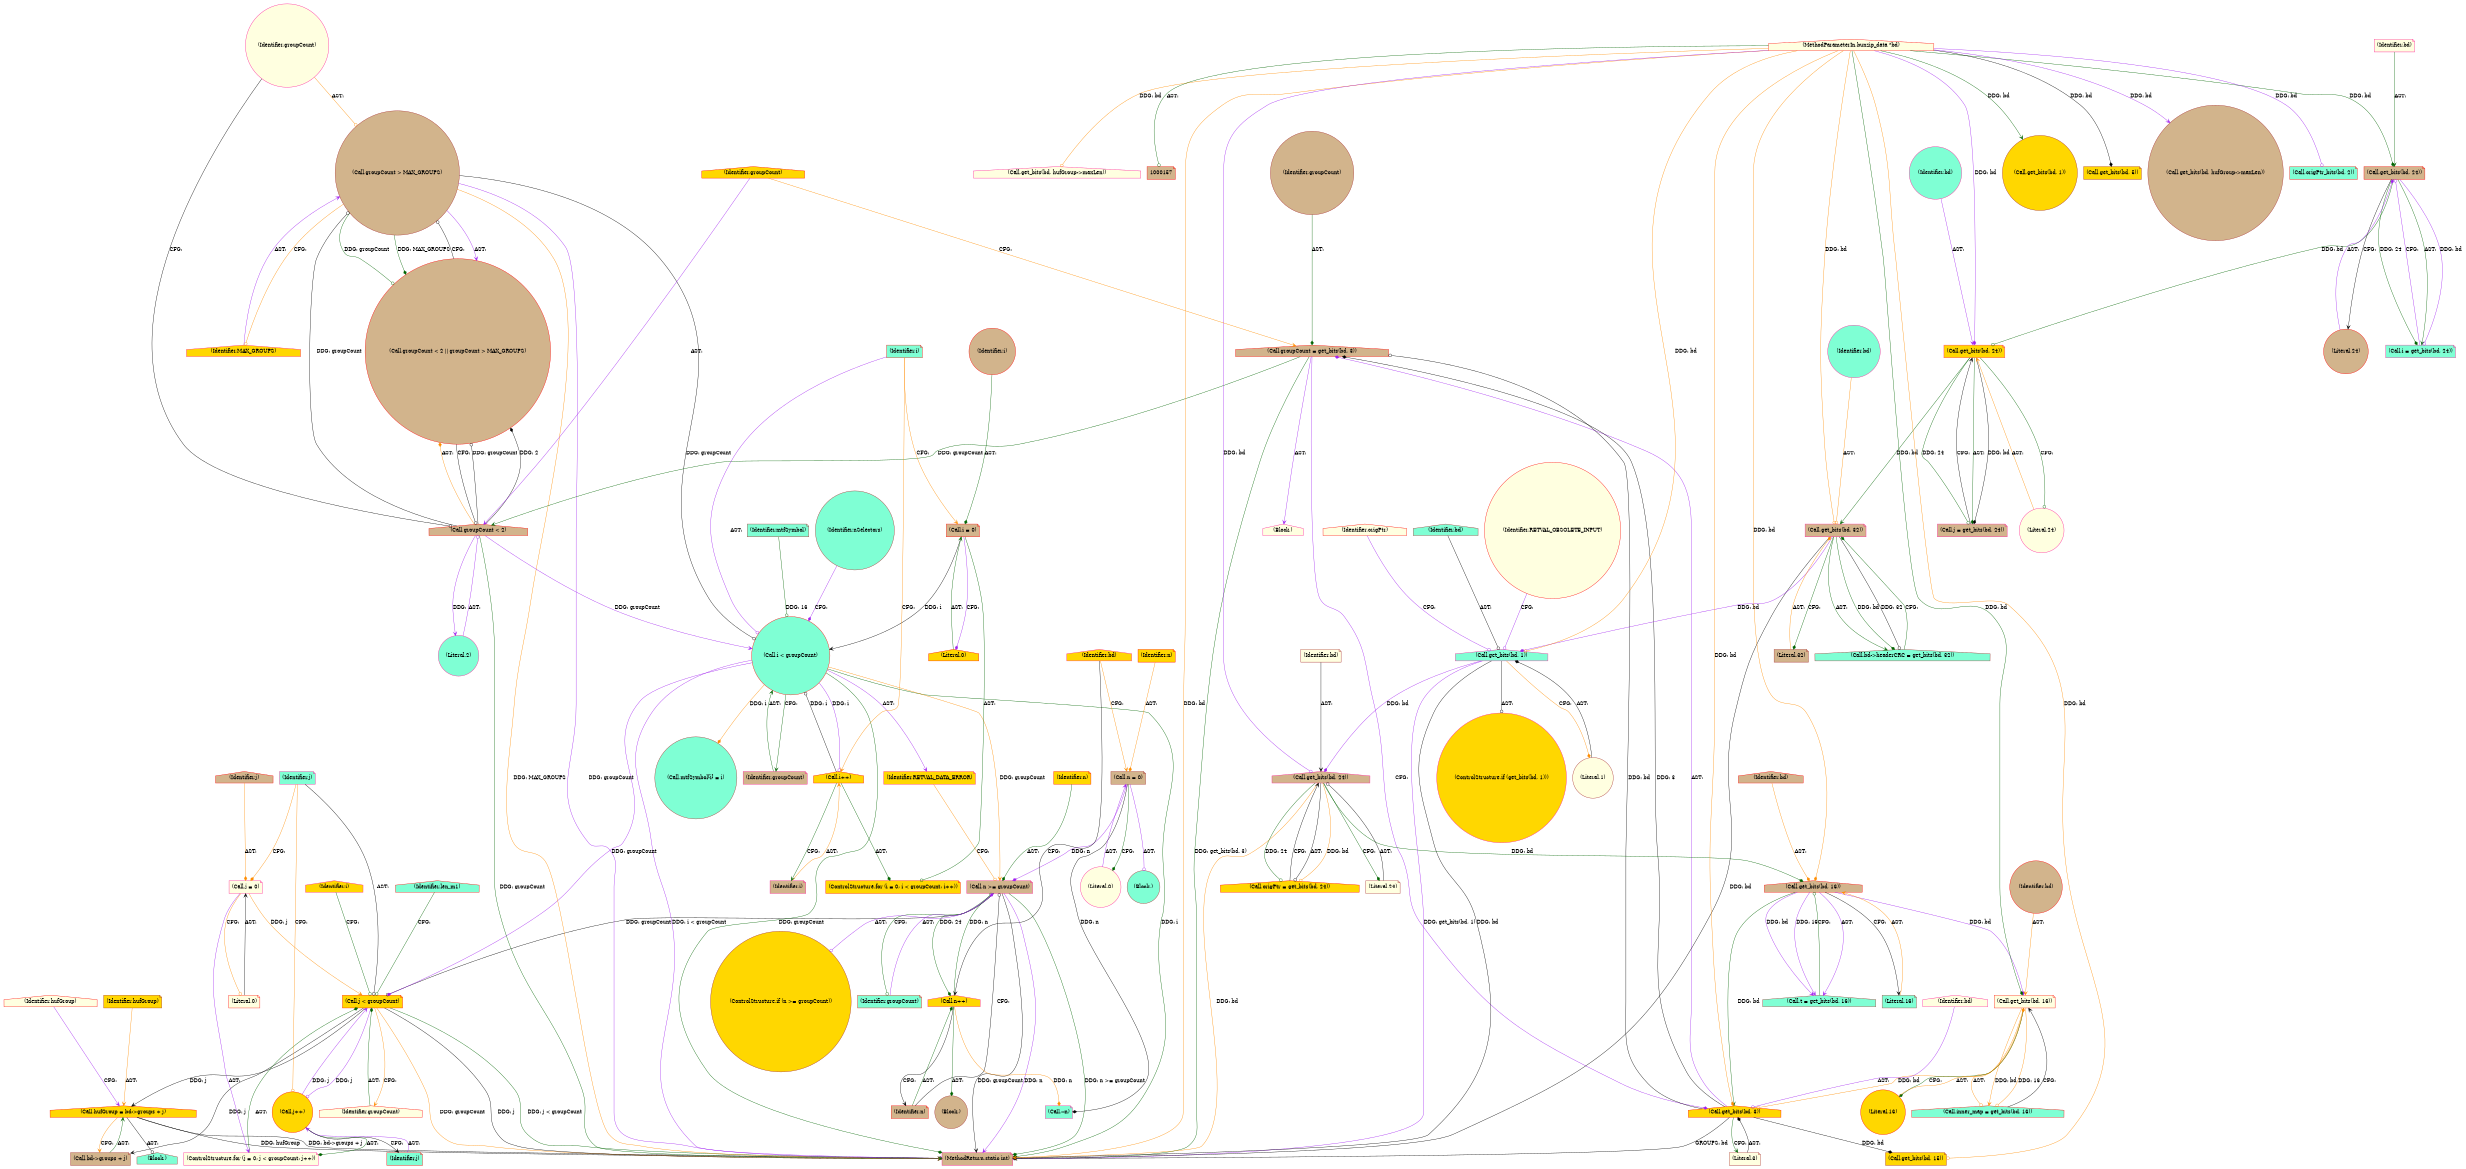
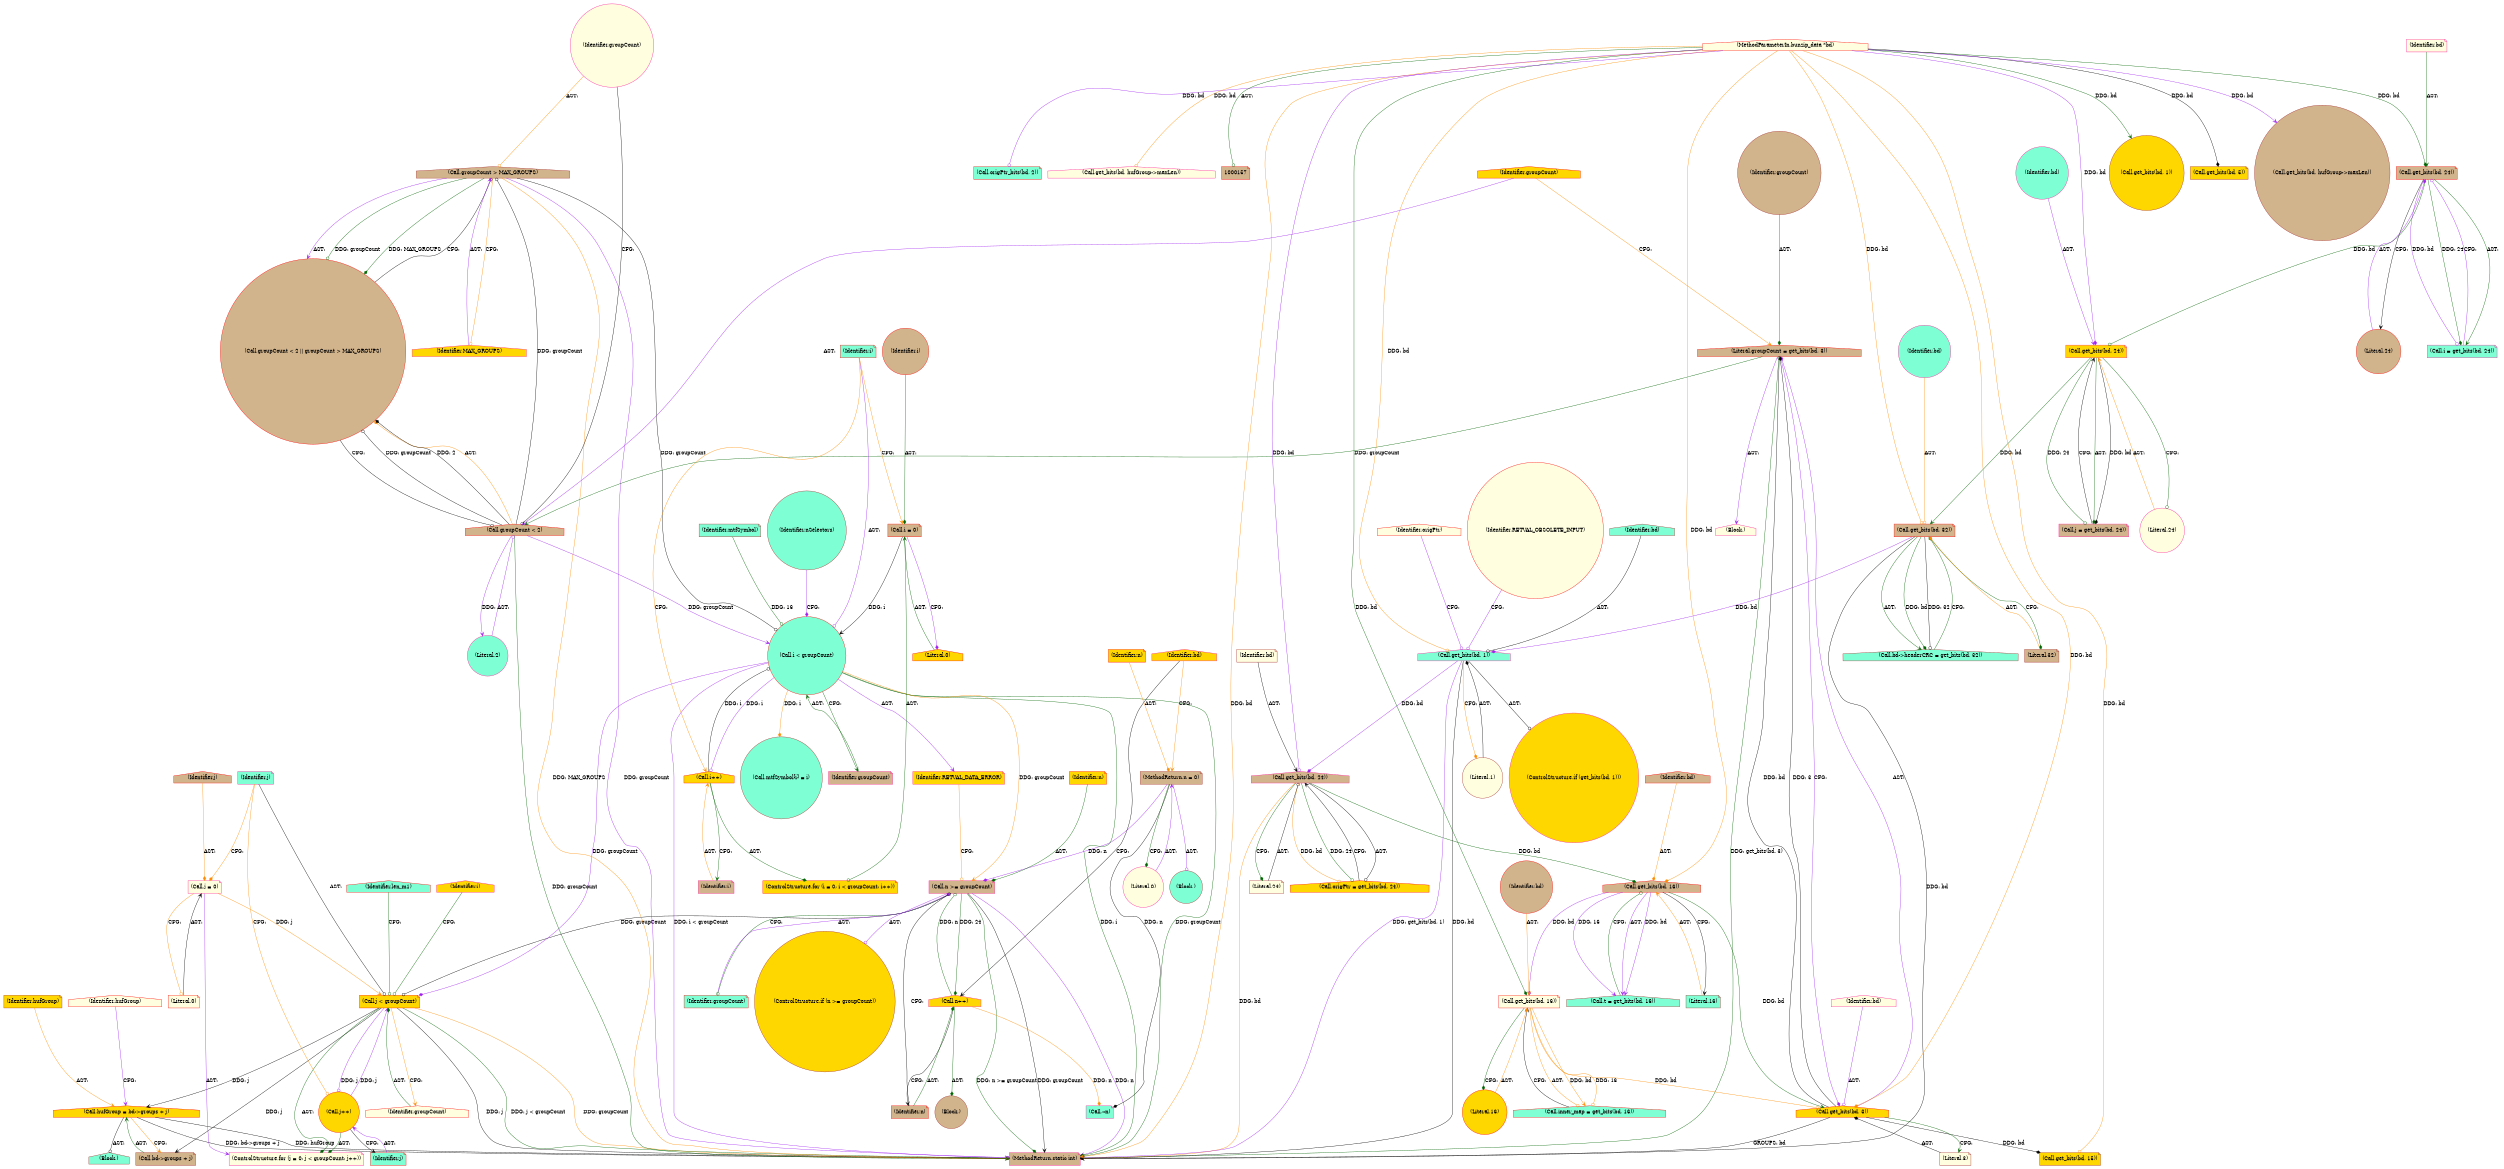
node "(Call,groupCount > MAX_GROUPS)": shape circle -> house
node "(Call,groupCount = get_bits(bd, 3))": label "(Call,groupCount = get_bits(bd, 3))" -> "(Literal,groupCount = get_bits(bd, 3))"
node "(Call,get_bits(bd, 32))": color deeppink -> red
node "(Call,n = 0)": label "(Call,n = 0)" -> "(MethodReturn,n = 0)"
edge "(ControlStructure,for (j = 0; j < groupCount; j++))" -> "(Call,j < groupCount)": reversed
